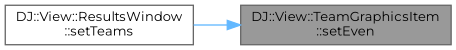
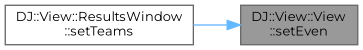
node "DJ::View::TeamGraphicsItem ::setEven": label "DJ::View::TeamGraphicsItem ::setEven" -> "DJ::View::View ::setEven"
